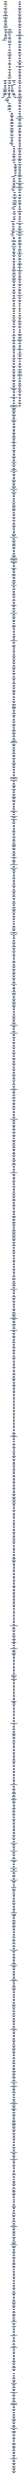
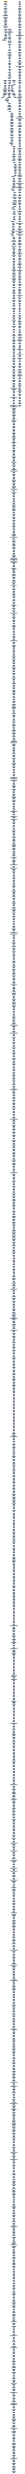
node "0x0042c358 andb %ah, 0x73(%ecx,%ebp,2)": added
